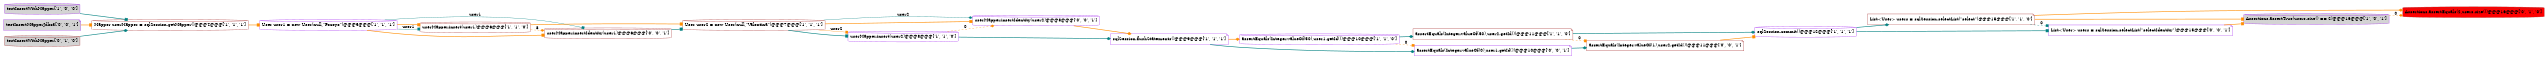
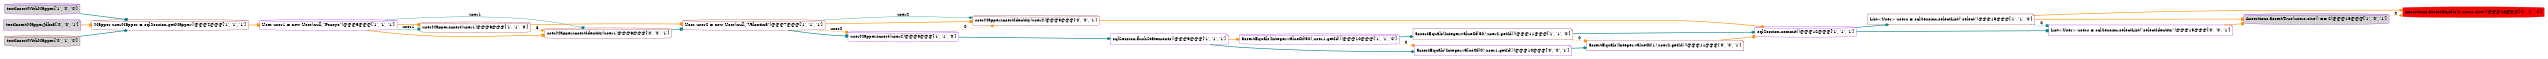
node "userMapper.insertIdentity(user2)@@@8@@@['0', '0', '1']": color purple -> brown
edge "userMapper.insertIdentity(user2)@@@8@@@['0', '0', '1']" -> "sqlSession.flushStatements()@@@9@@@['1', '1', '1']": now "userMapper.insertIdentity(user2)@@@8@@@['0', '0', '1']" -> "sqlSession.commit()@@@12@@@['1', '1', '1']"
